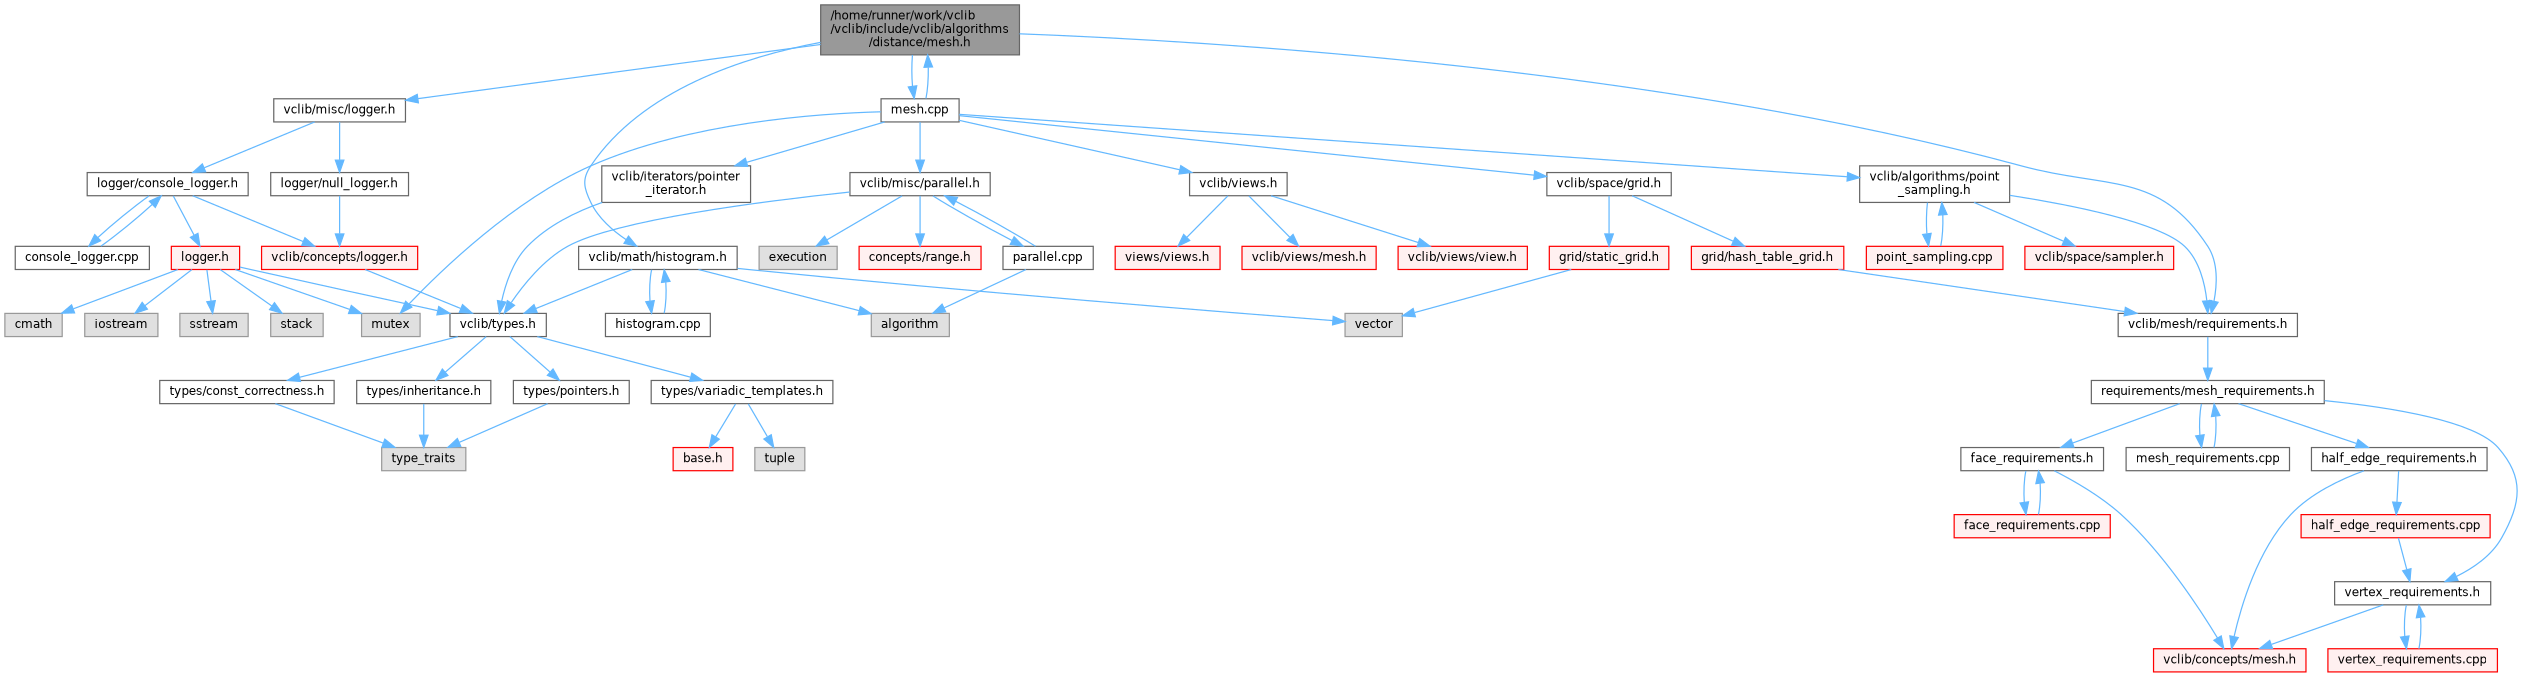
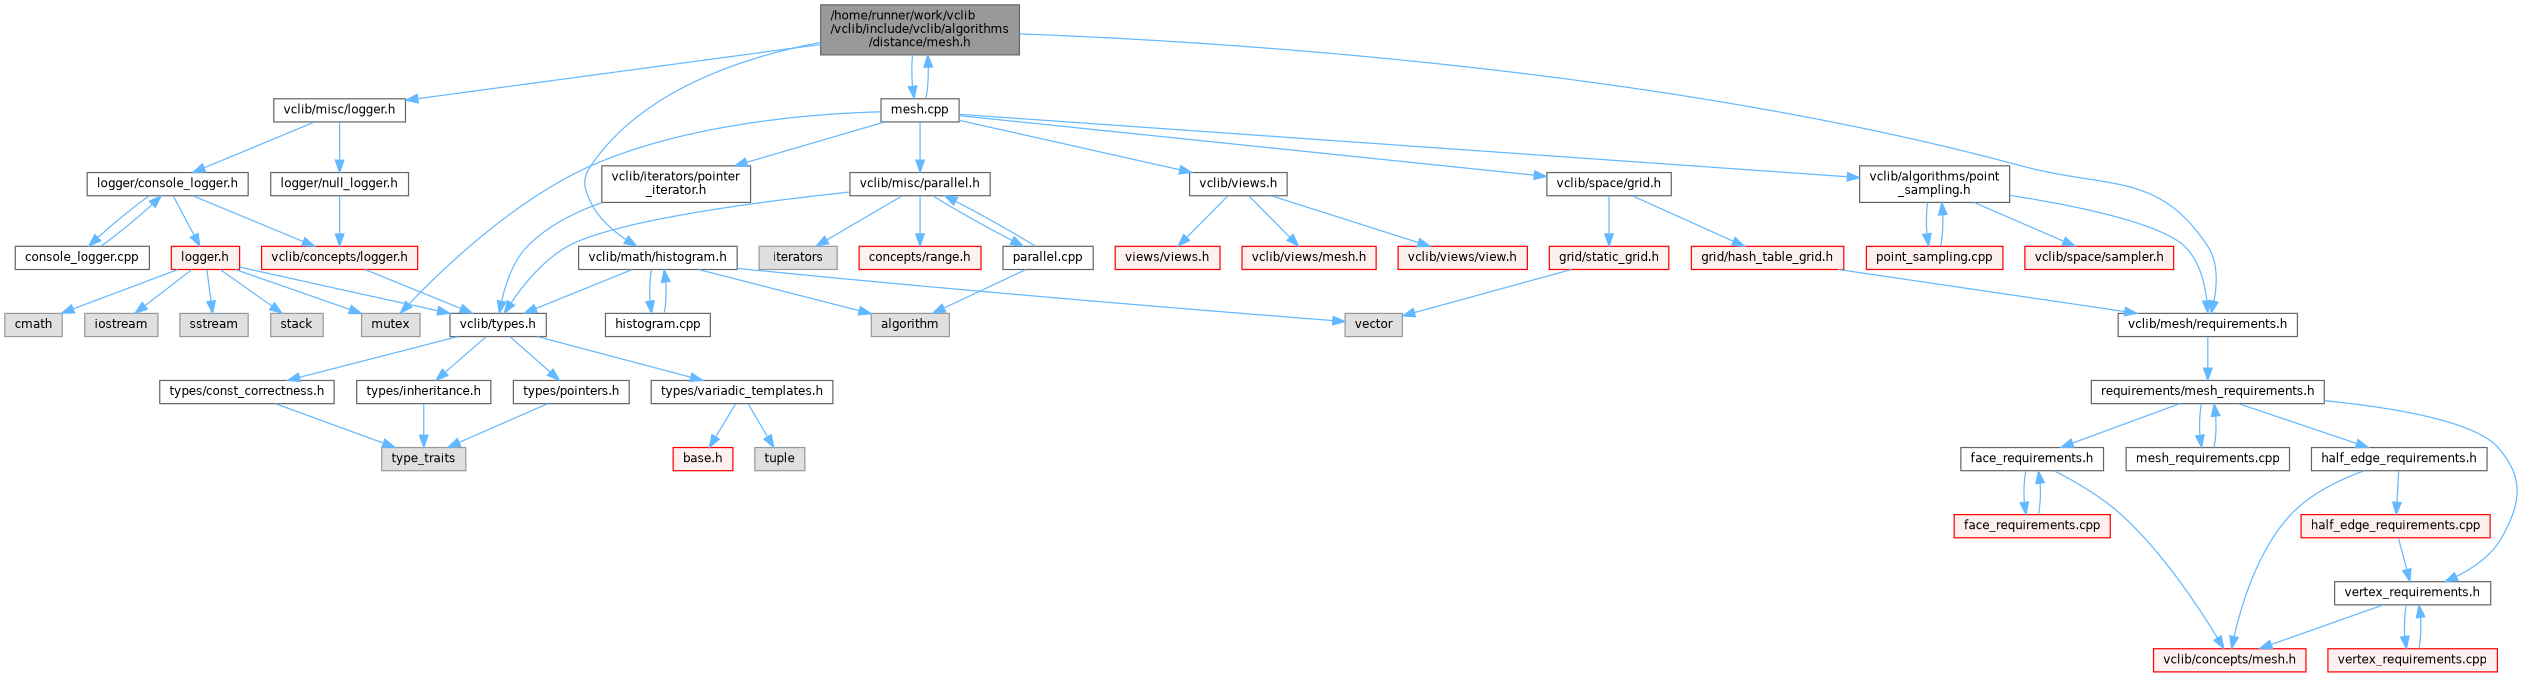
node "execution": label "execution" -> "iterators"
